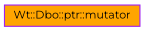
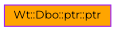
node "Wt::Dbo::ptr::mutator": label "Wt::Dbo::ptr::mutator" -> "Wt::Dbo::ptr::ptr"
